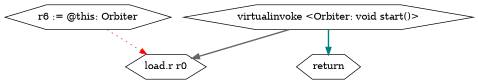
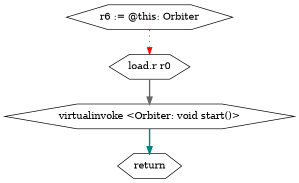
edge "virtualinvoke <Orbiter: void start()>" -> "load.r r0": reversed
